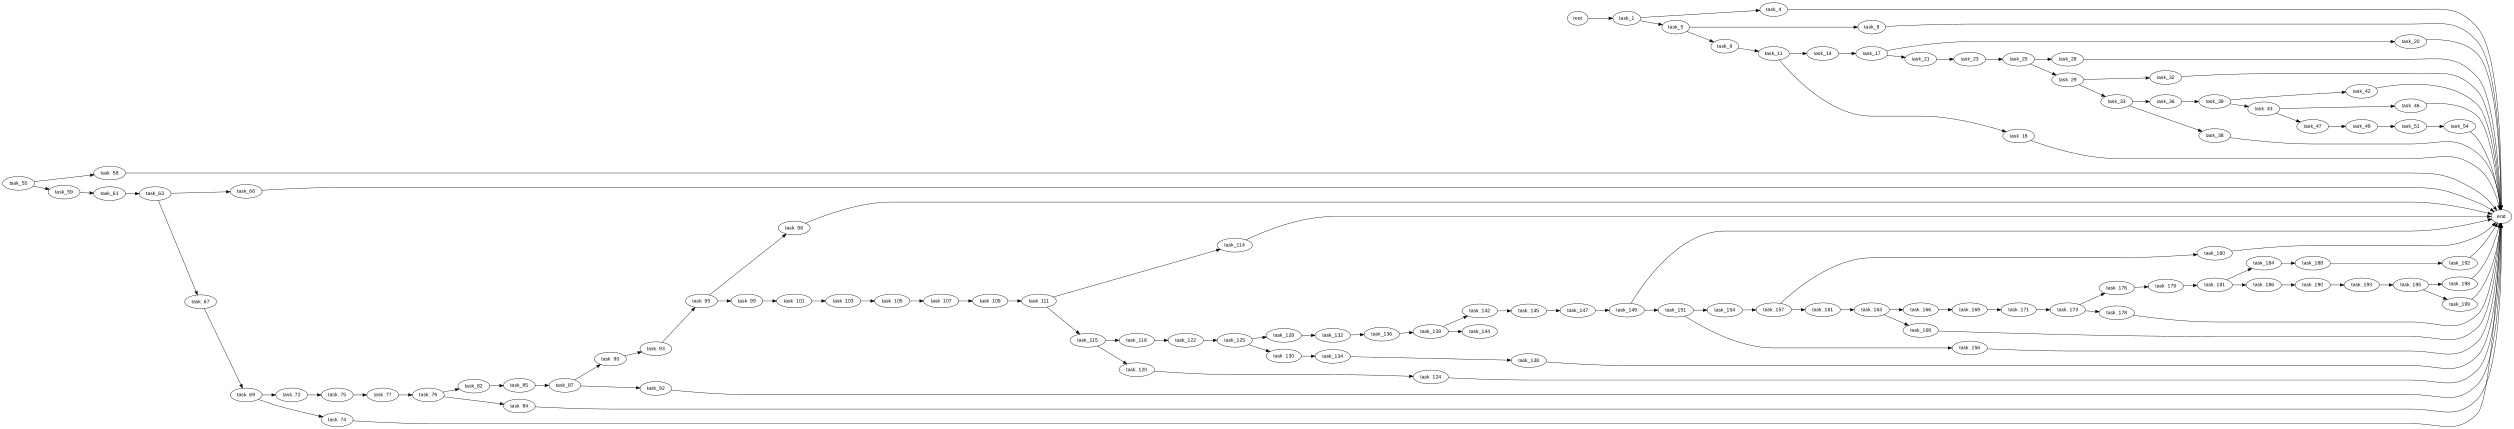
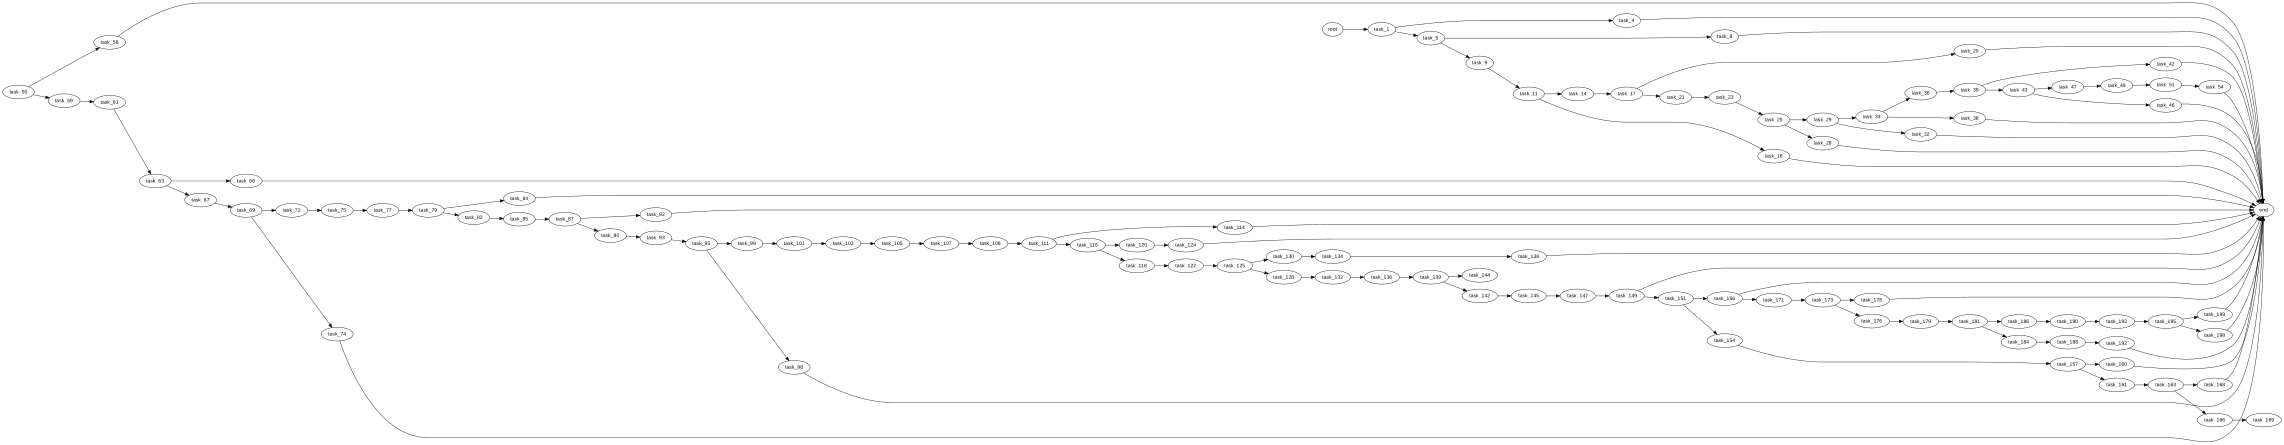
edge "task_169" -> "task_171": now "task_156" -> "task_171"
